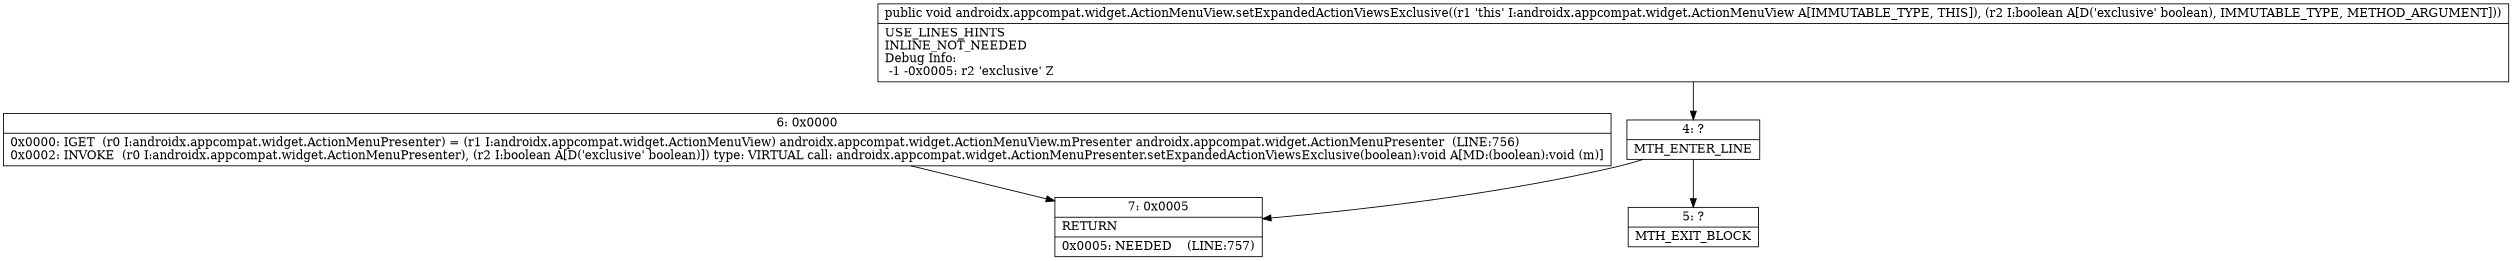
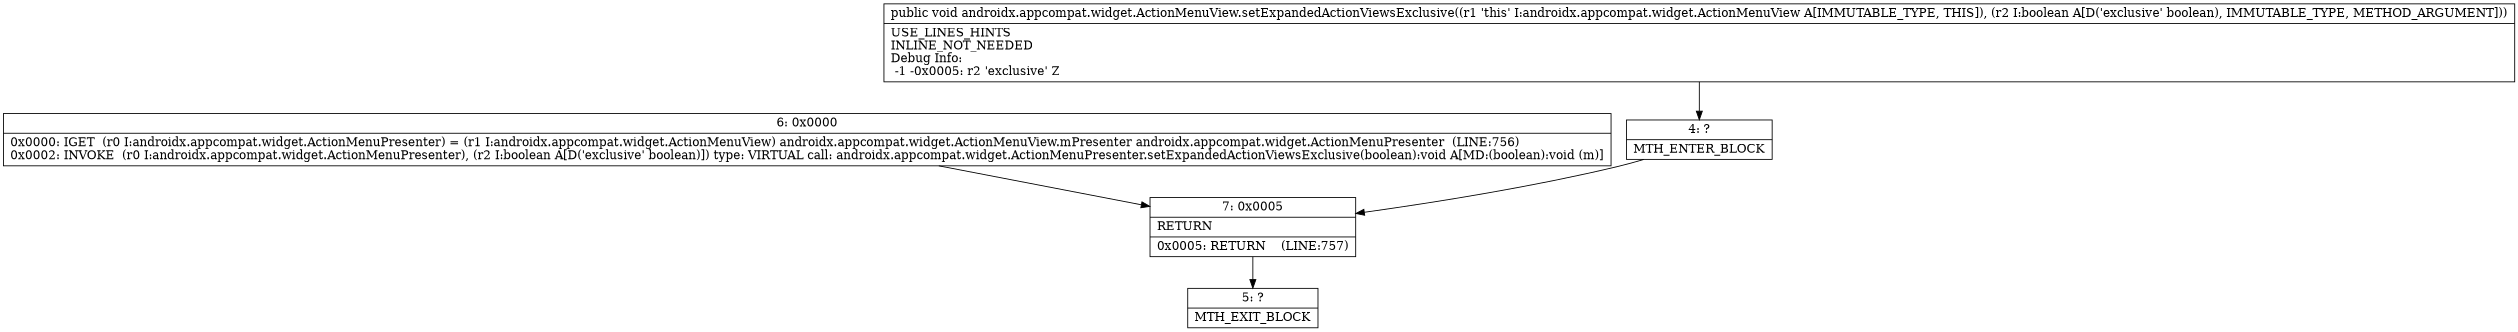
node "4: ?": text "MTH_ENTER_LINE" -> "MTH_ENTER_BLOCK"
edge "4: ?" -> "5: ?": now "7: 0x0005" -> "5: ?"
node "7: 0x0005": text "0x0005: NEEDED    (LINE:757)" -> "0x0005: RETURN    (LINE:757)"
